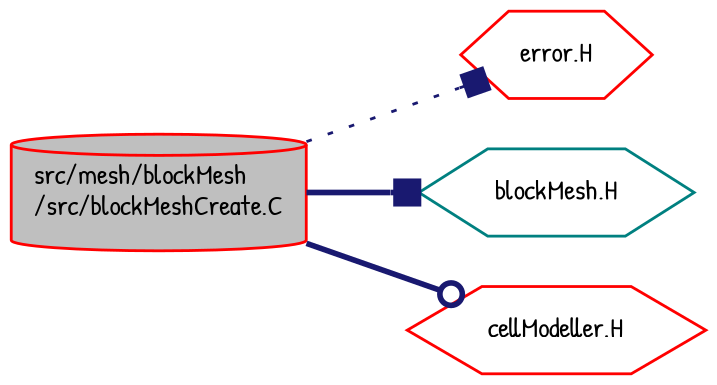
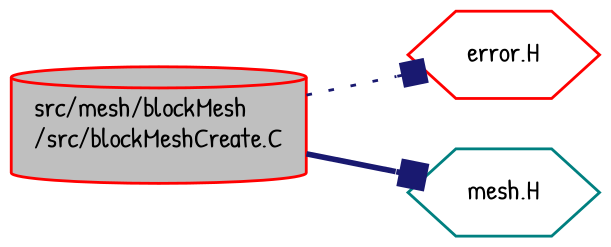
node "blockMesh.H": label "blockMesh.H" -> "mesh.H"
node "cellModeller.H": removed
